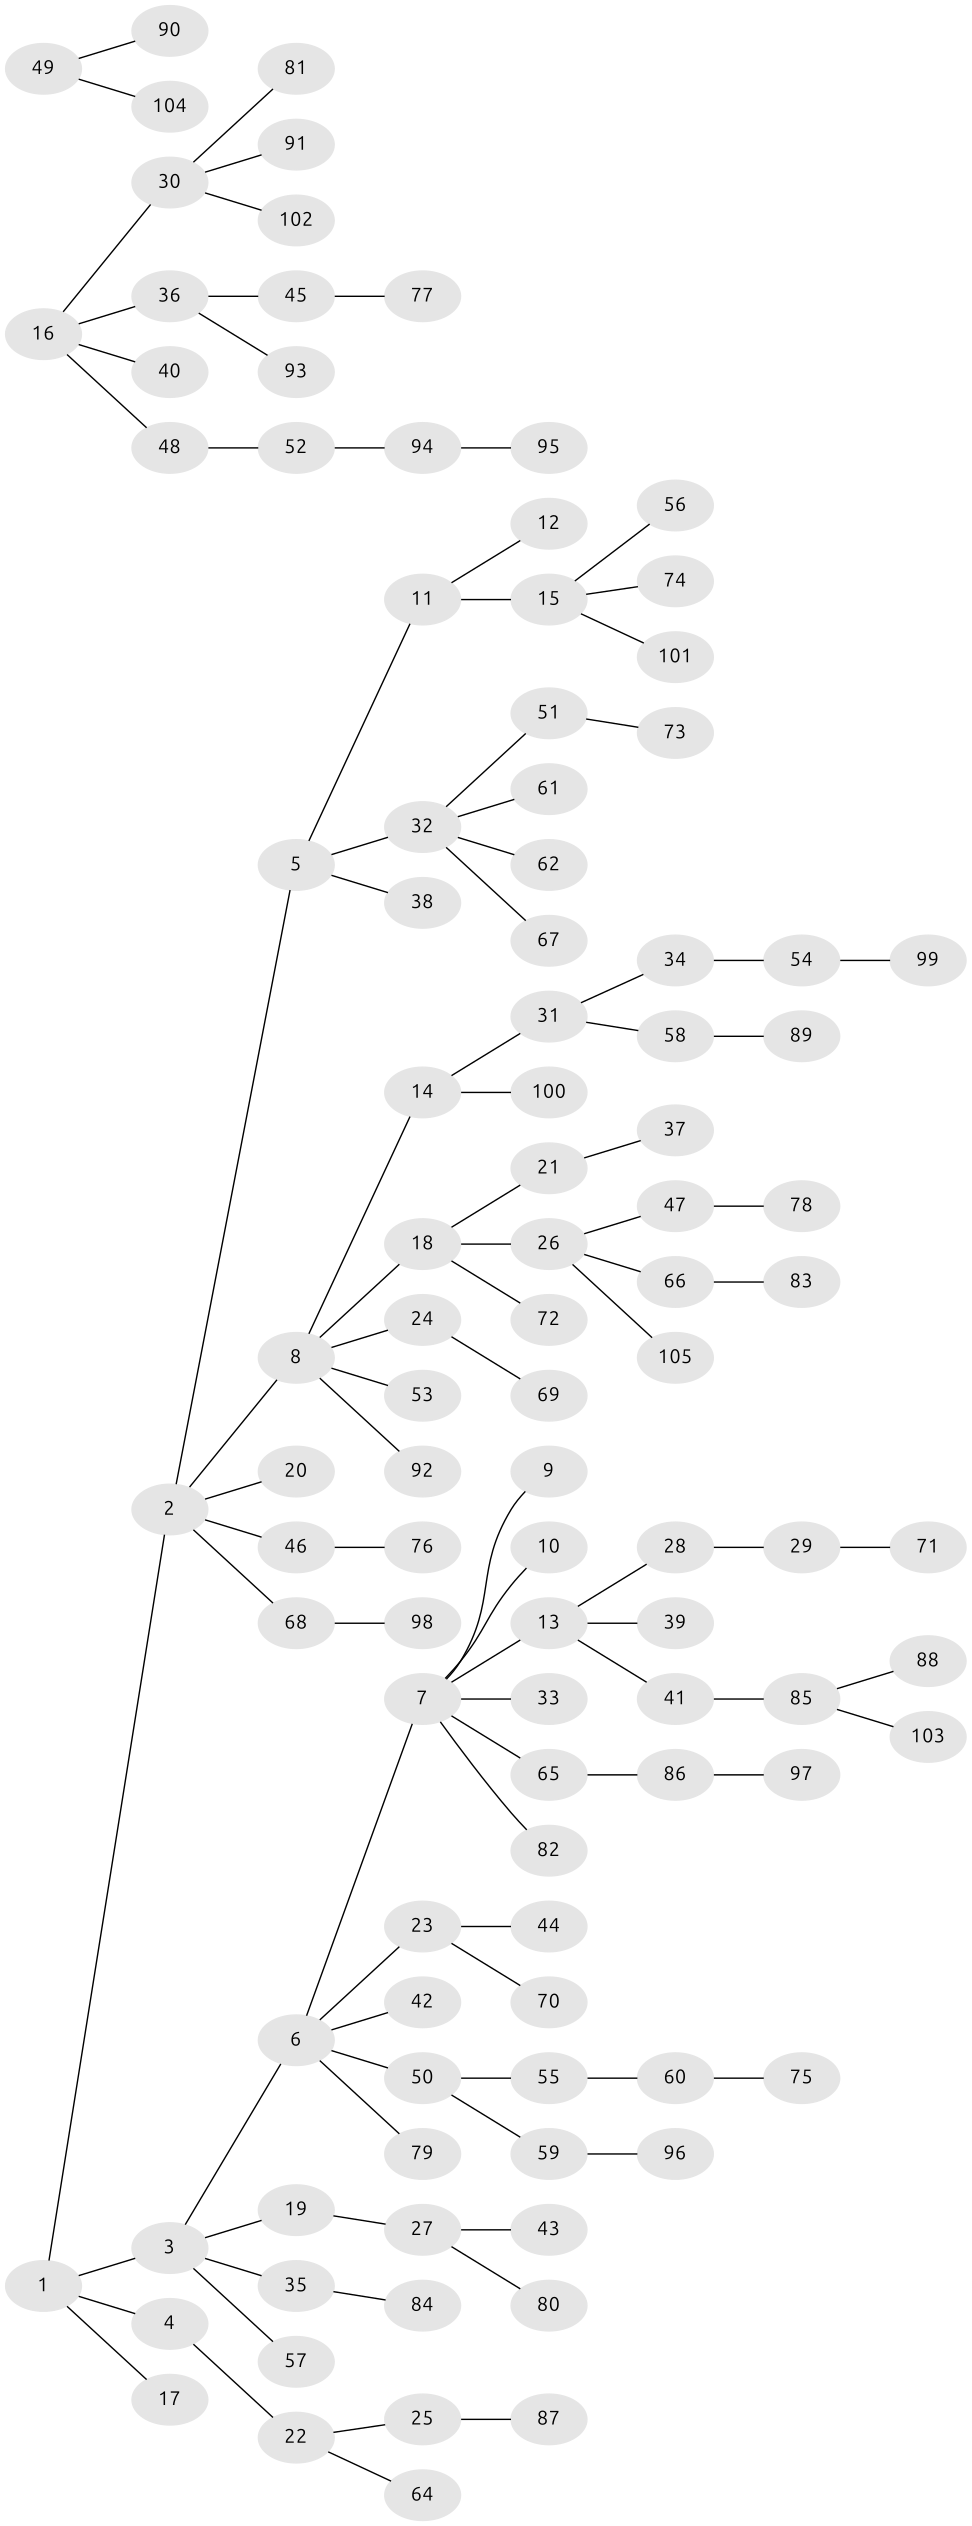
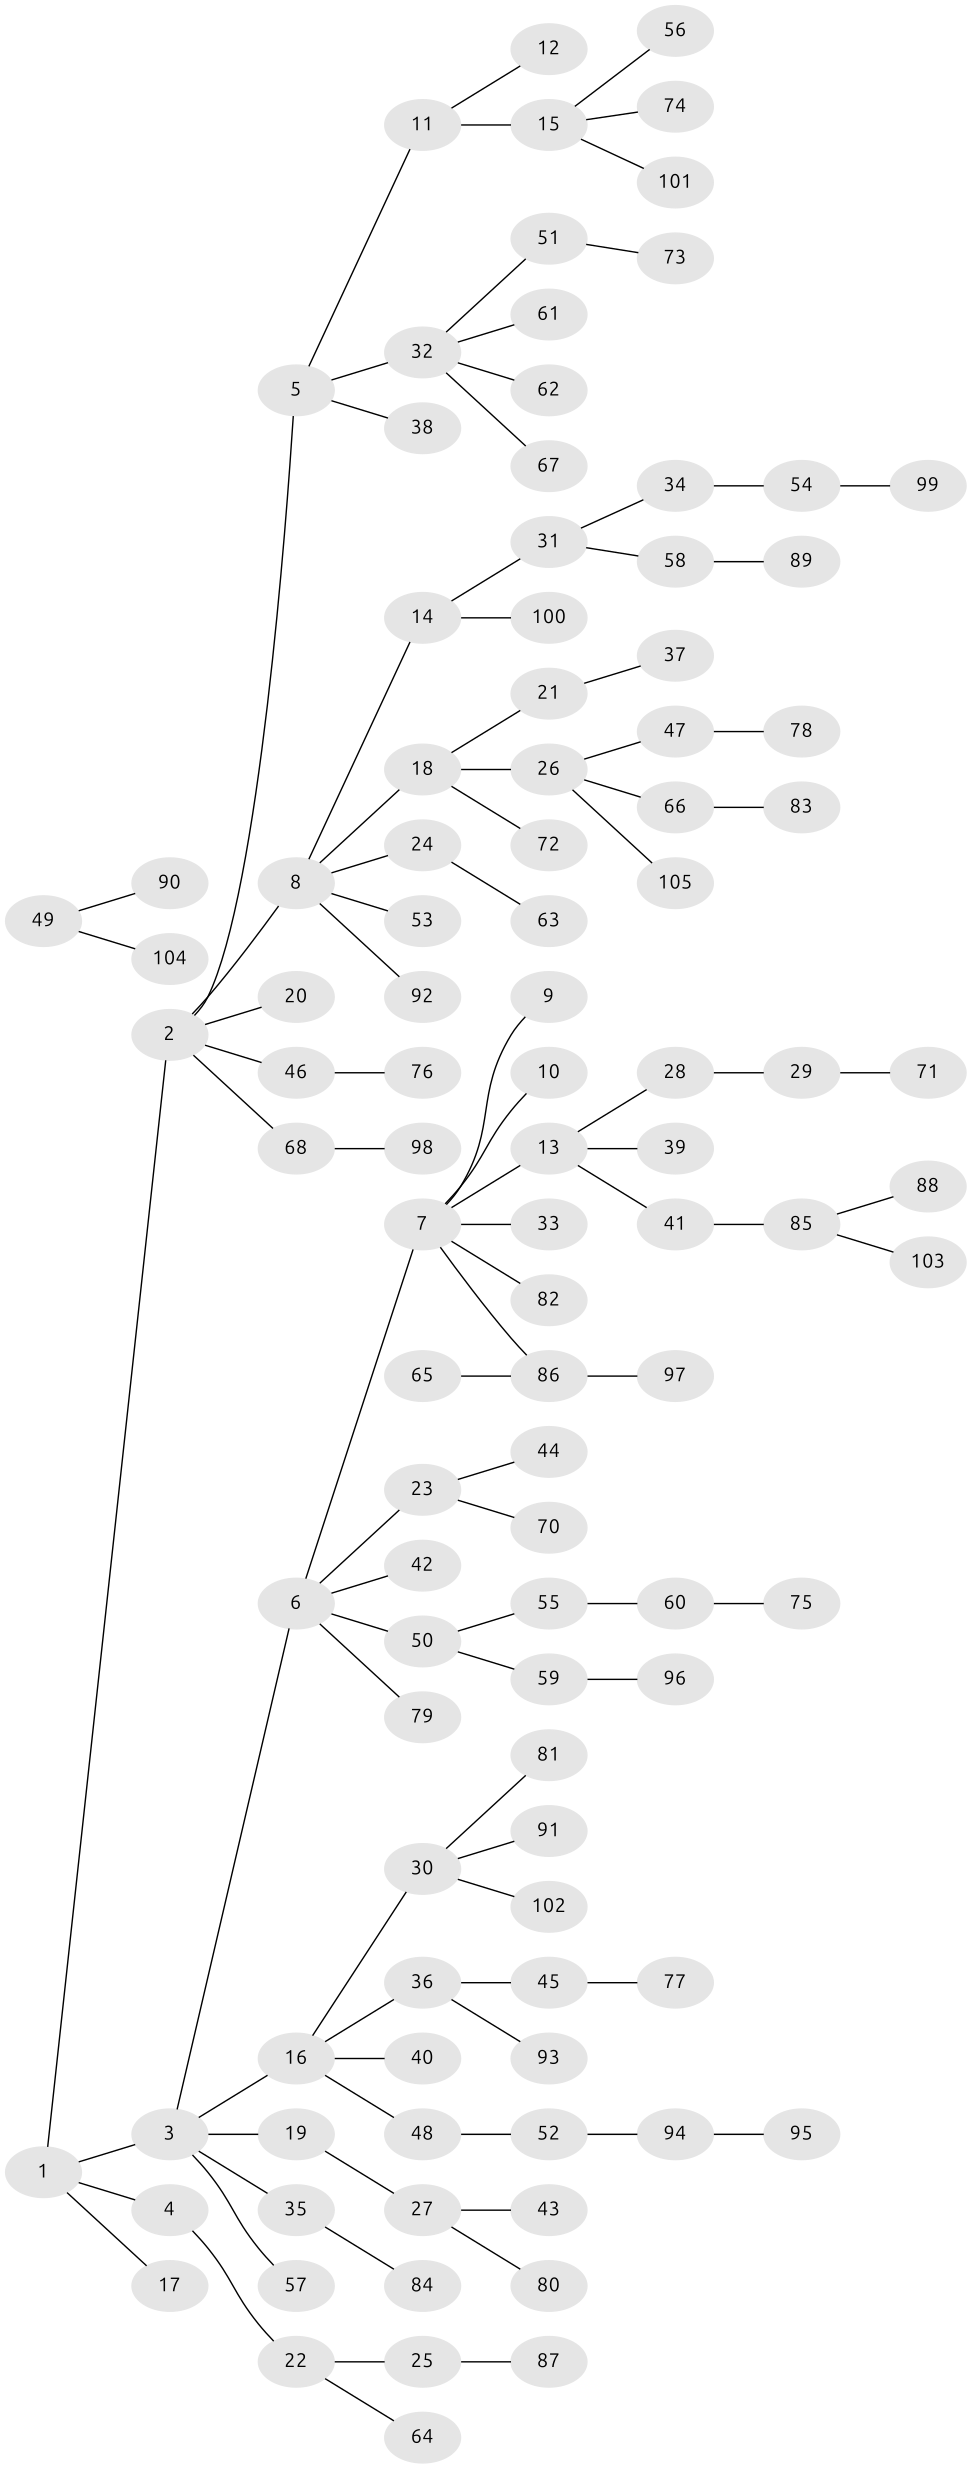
node "69": label "69" -> "63"
edge "7" -- "65": now "7" -- "86"
edge "16" -- "3": added
